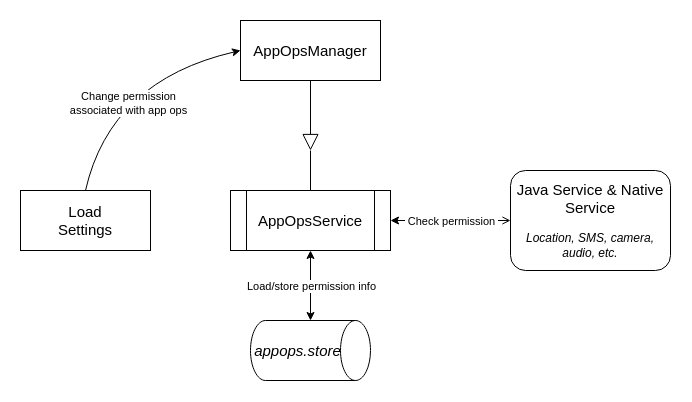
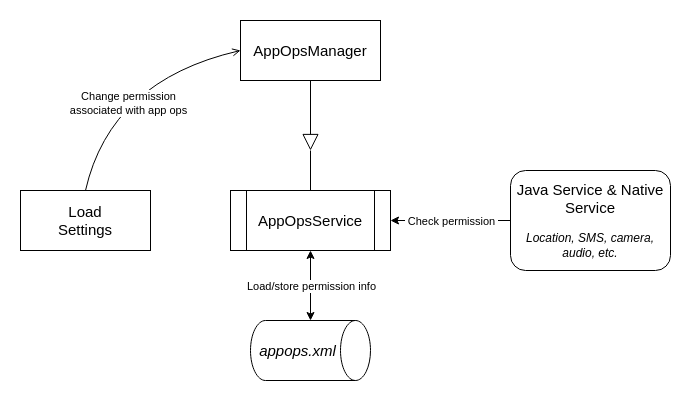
edge "LoadSettings" -> "AppOpsManager": arrowhead classic -> open
edge "AppOpsService" -- "Java Service & Native Service Location, SMS, camera, audio, etc.": arrowhead open -> none
node "appops.store": label "appops.store" -> "appops.xml"
